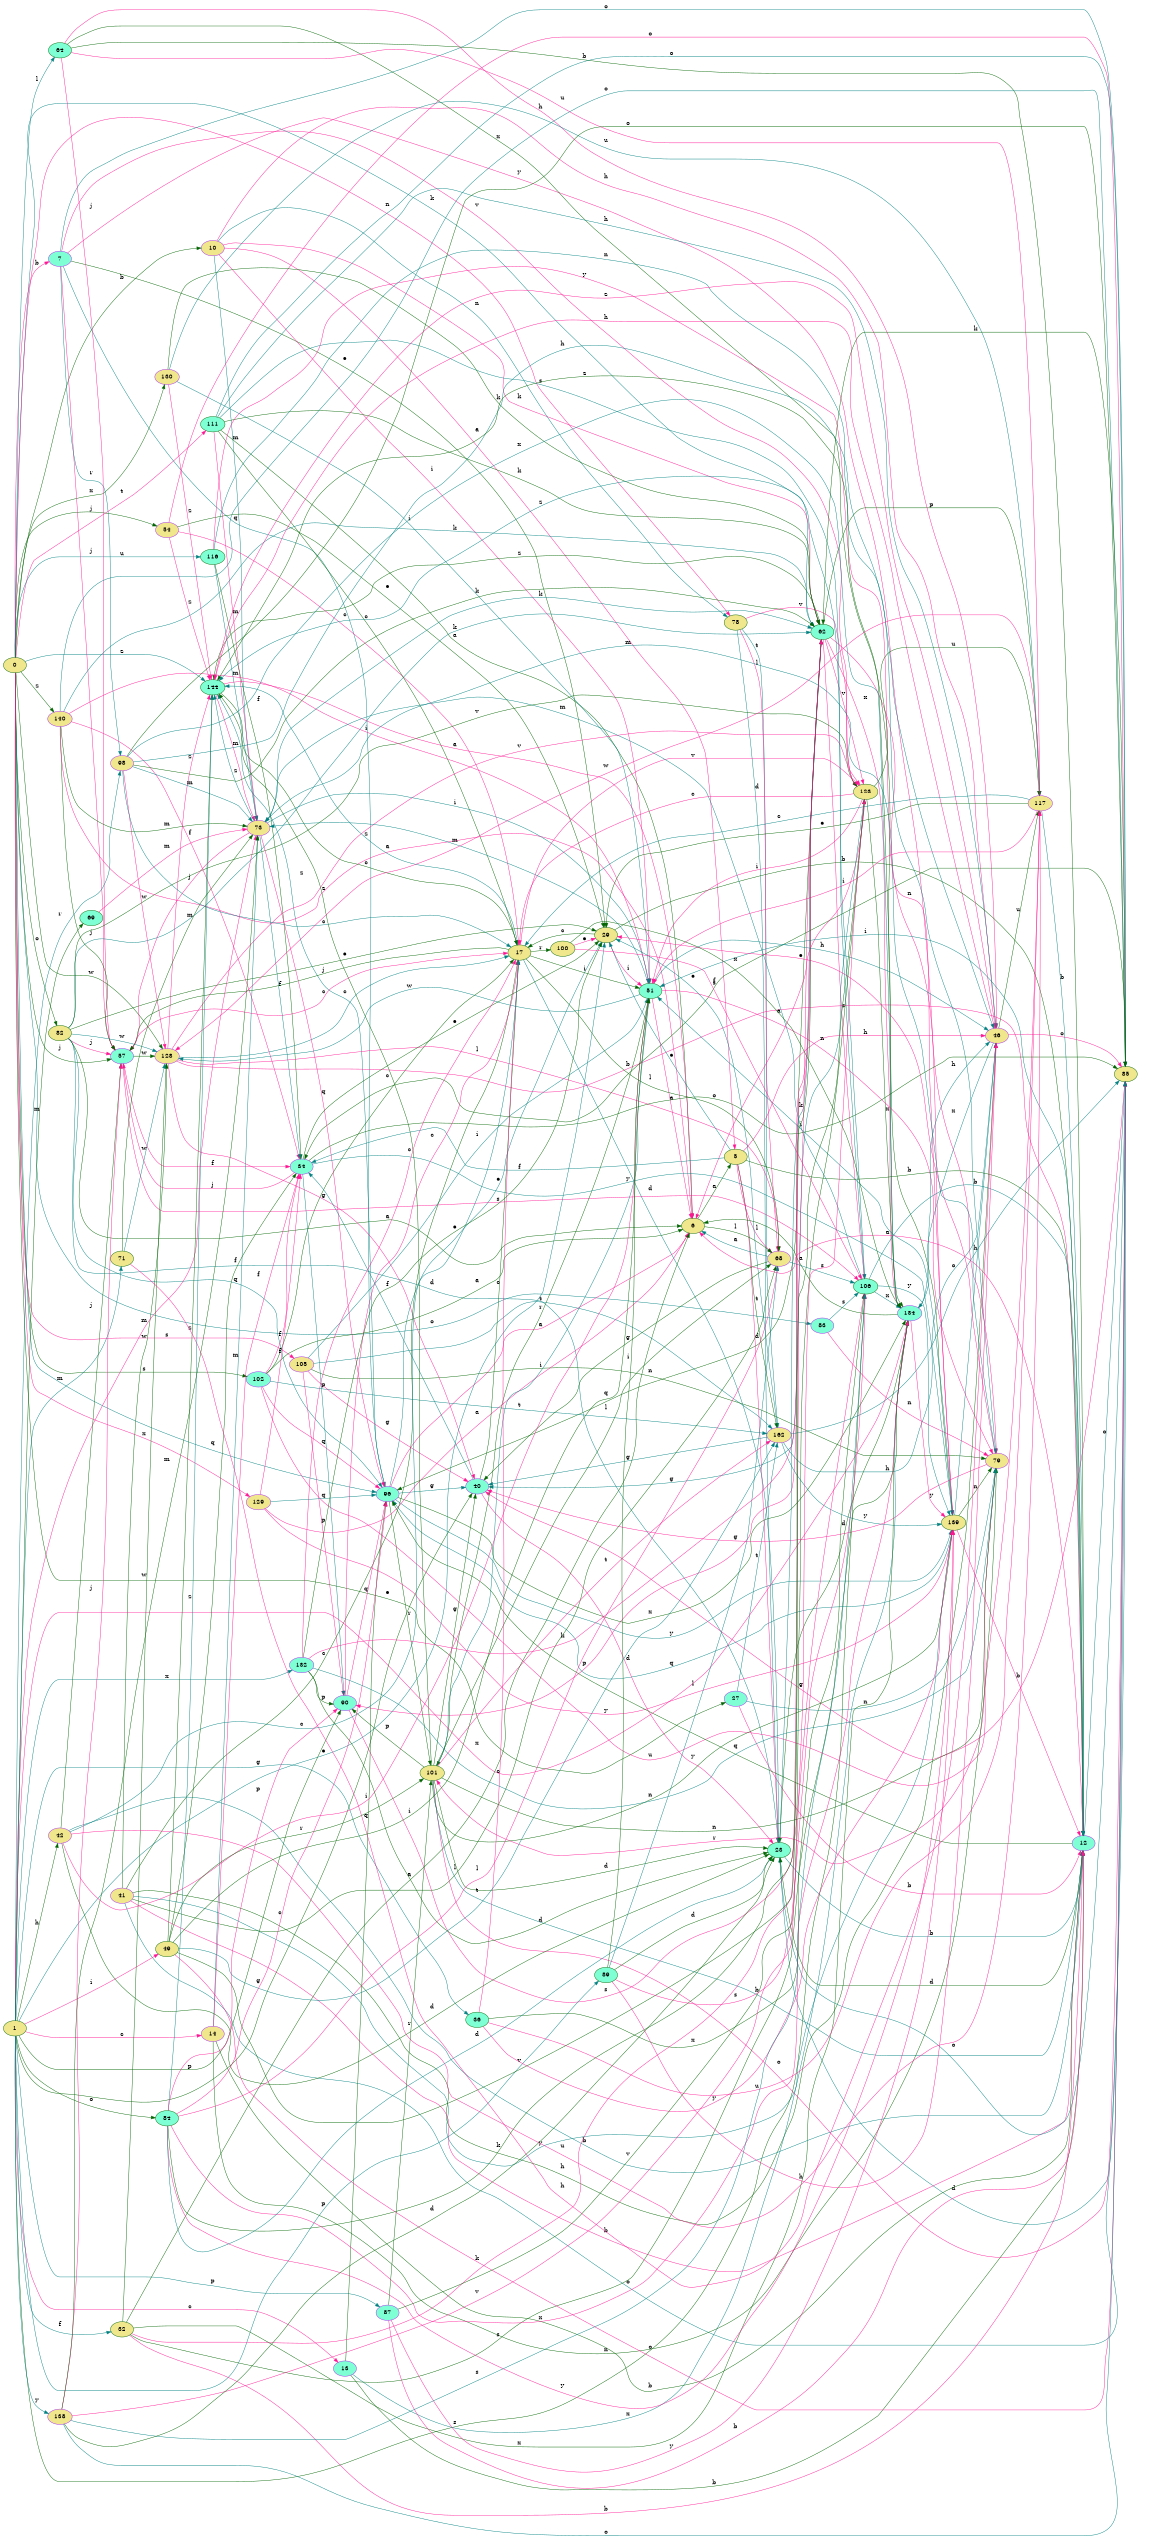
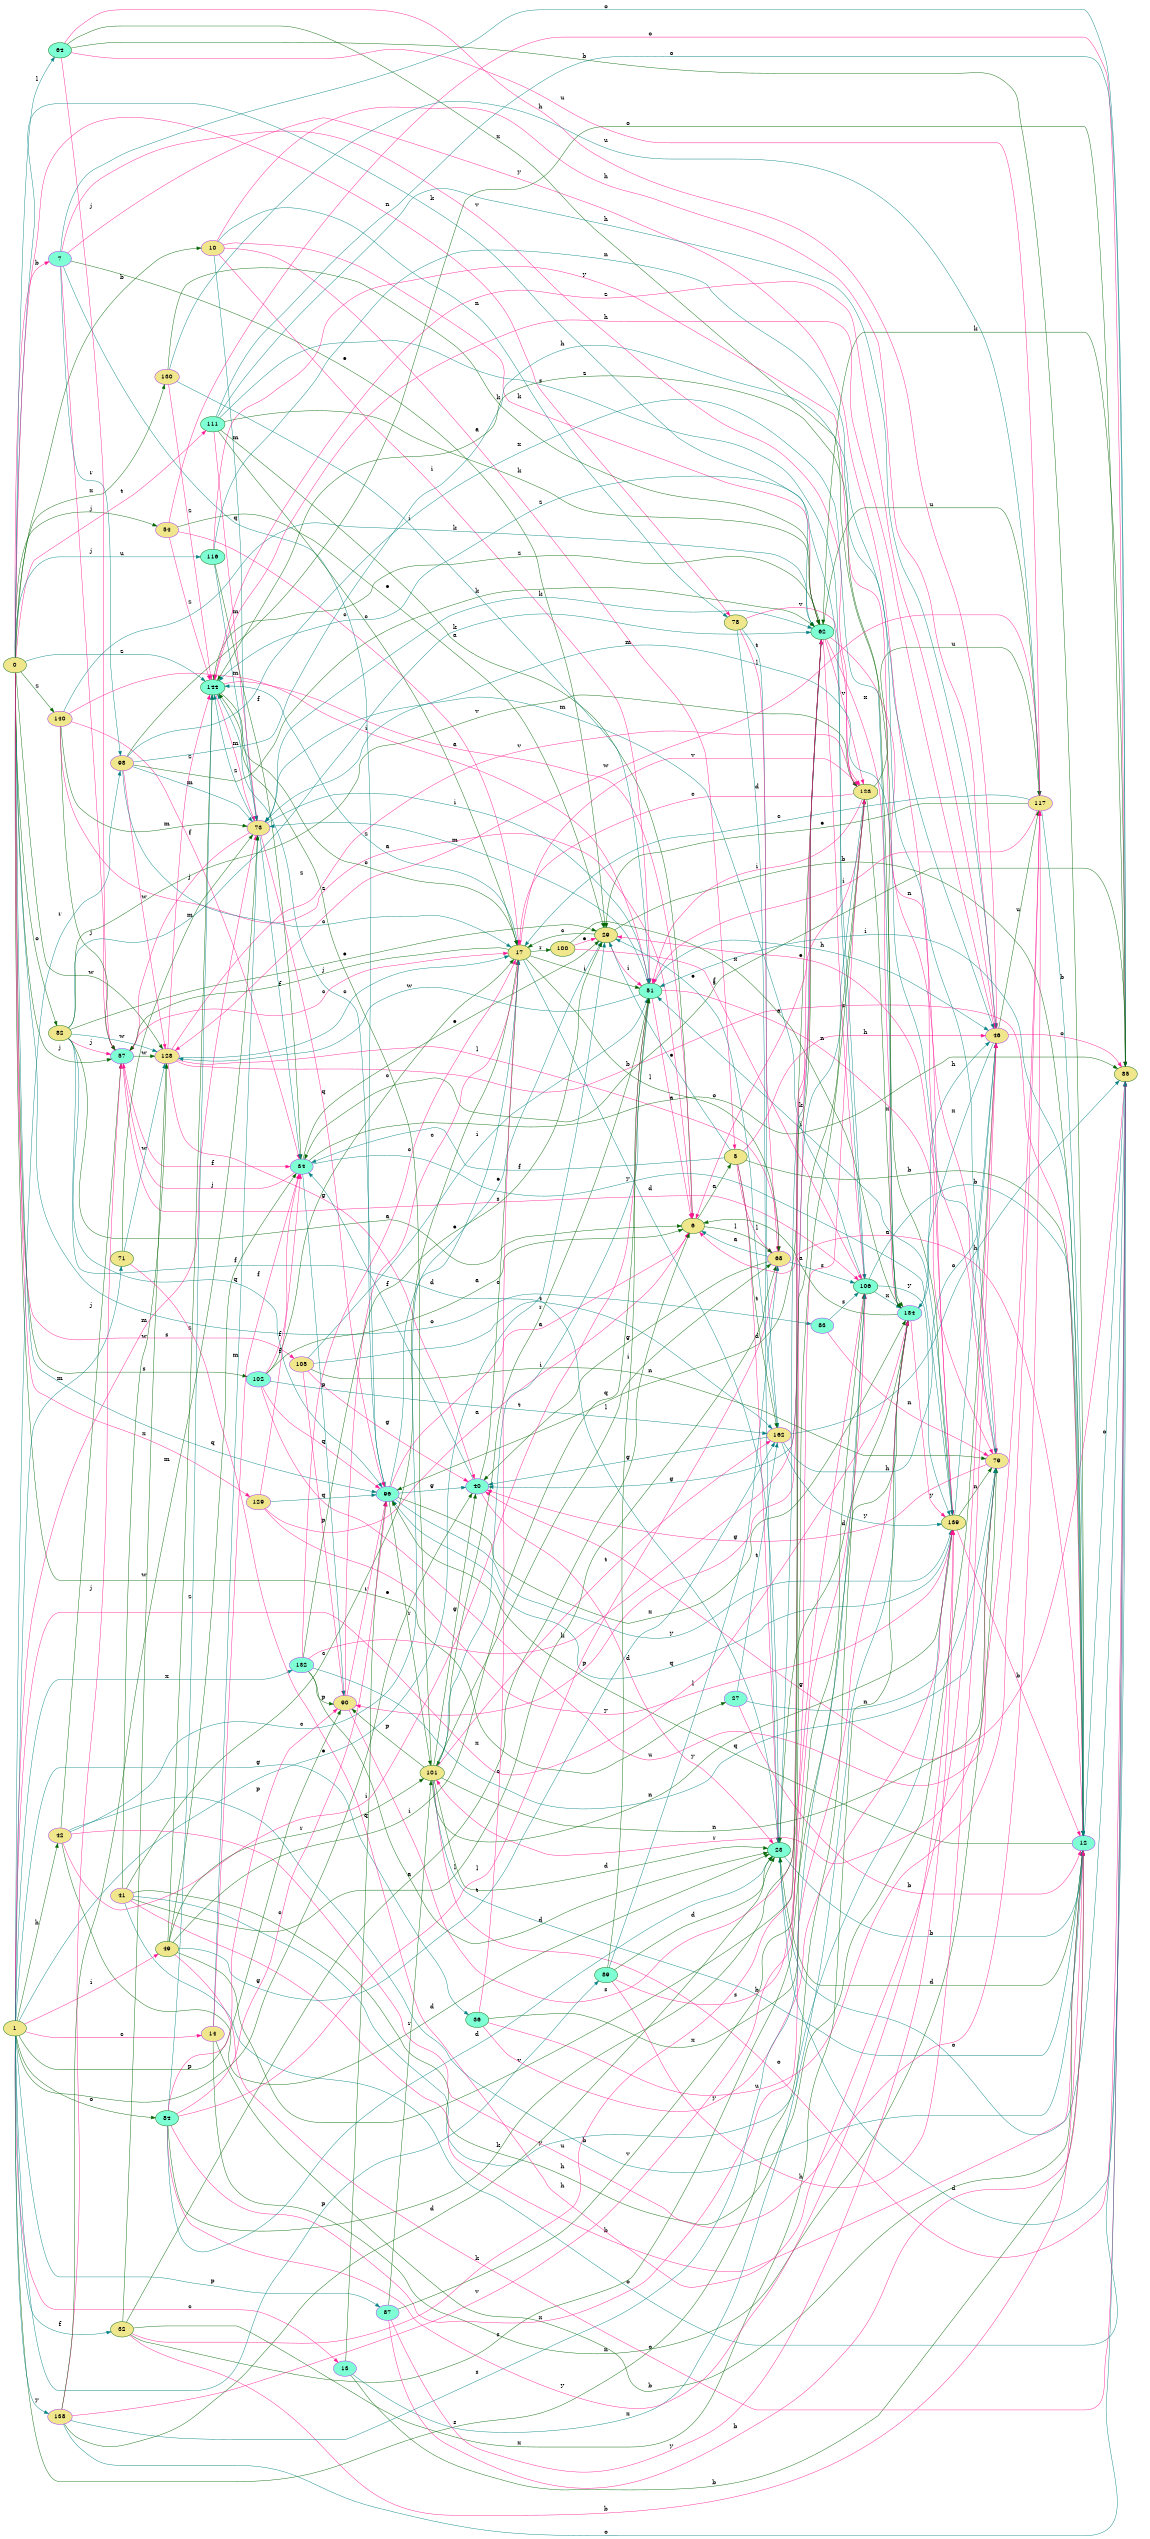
edge "140" -> "85": removed, label "o"
edge "62" -> "117": label "p" -> "u"
node "69": removed
edge "90" -> "96": label "q" -> "r"
node "90": fillcolor aquamarine -> khaki
